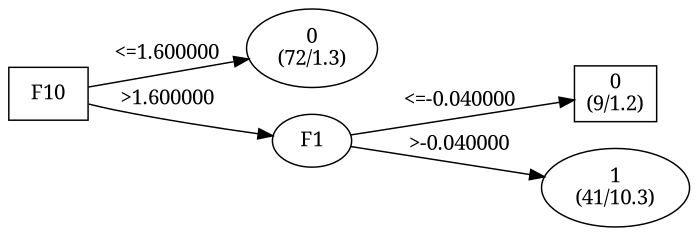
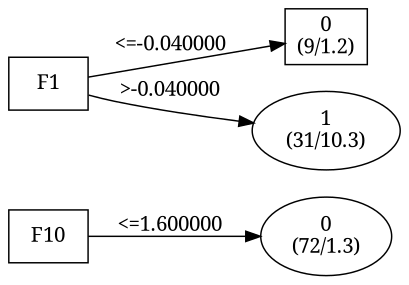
edge "F10" -> "F1": removed, label ">1.600000"
node "F1": shape ellipse -> box
node "1 (41/10.3)": label "1 (41/10.3)" -> "1 (31/10.3)"
